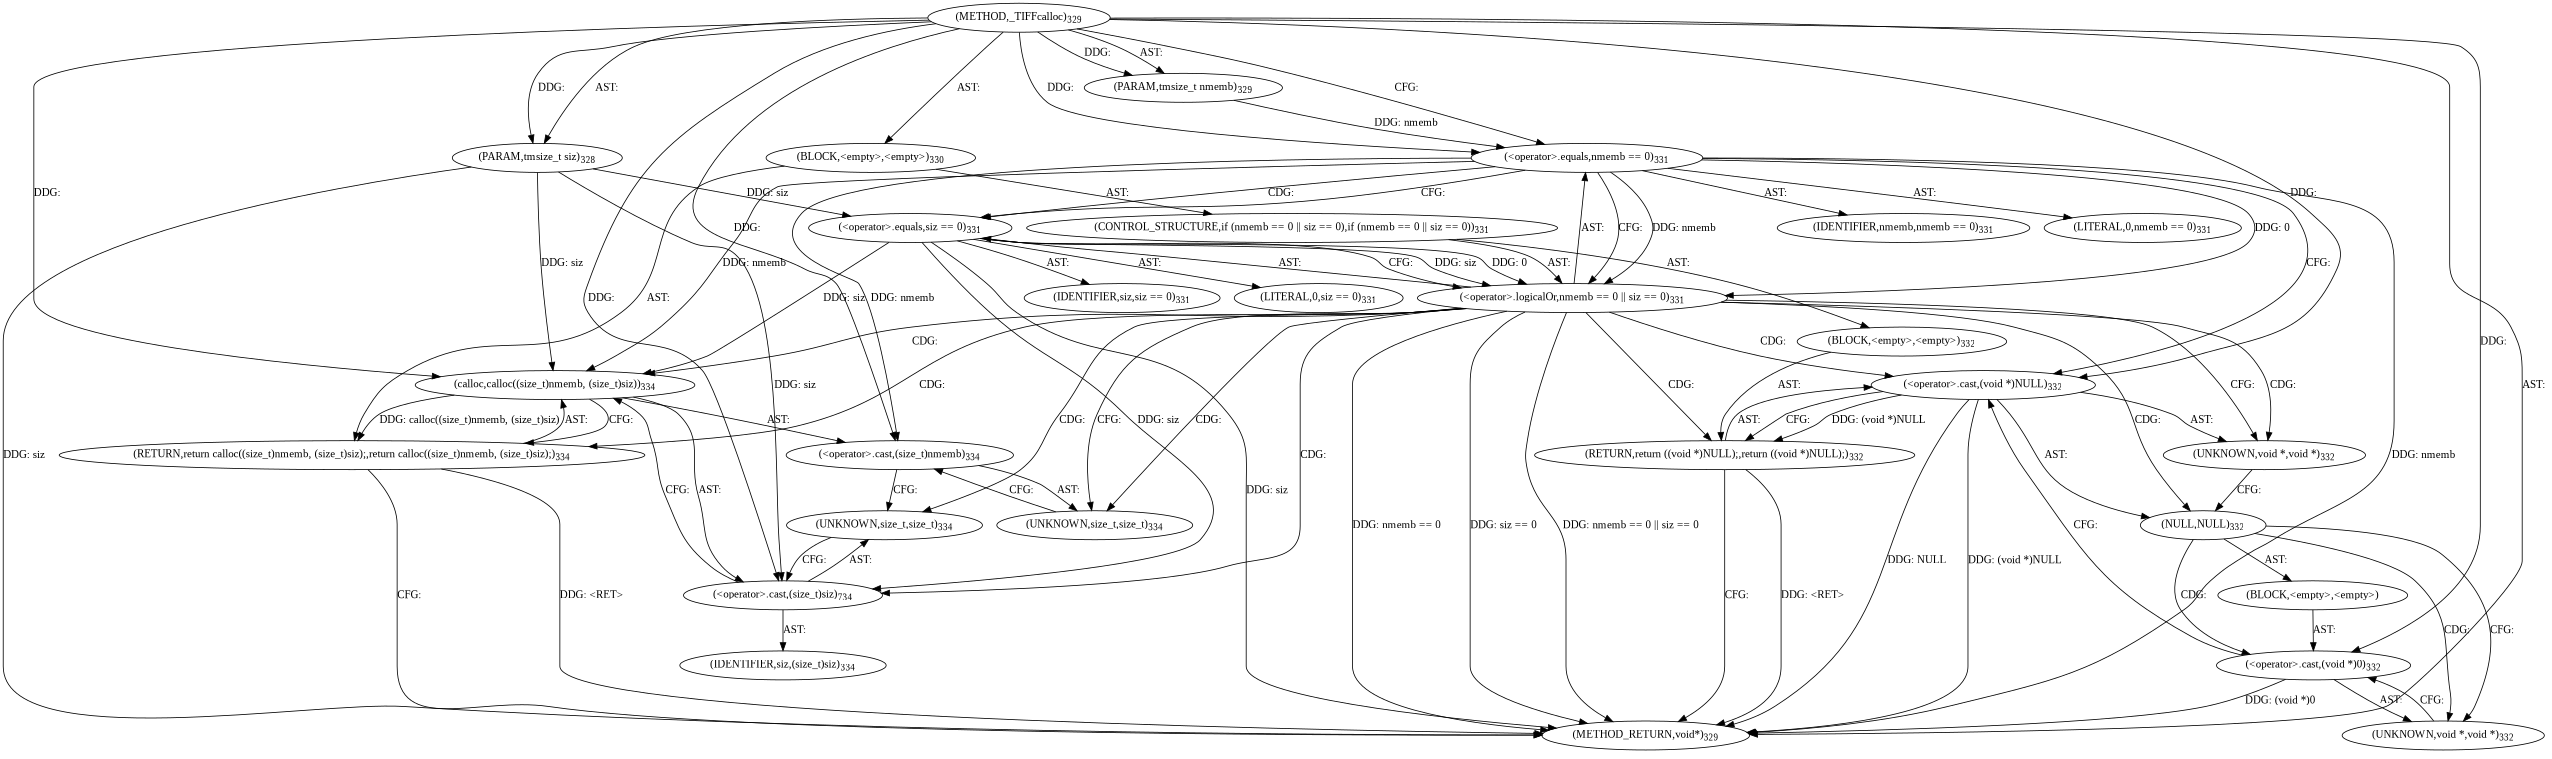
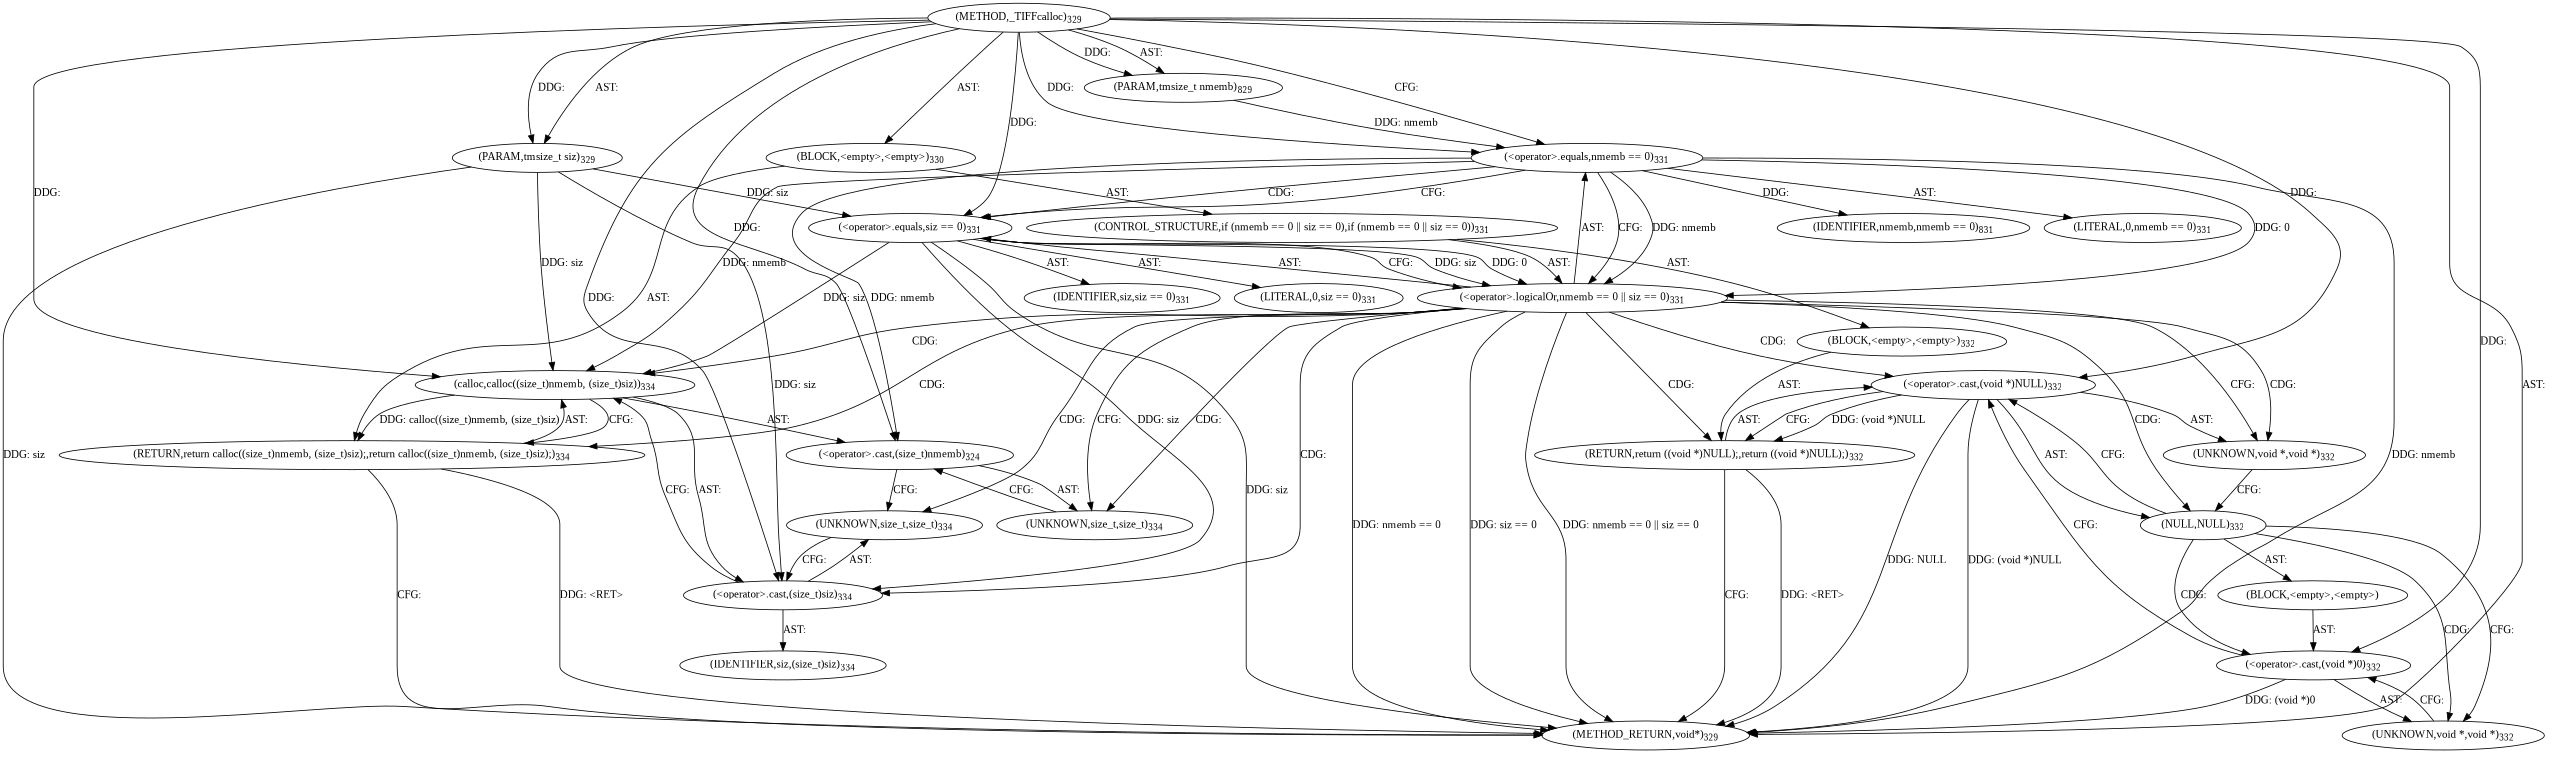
node "(PARAM,tmsize_t nmemb)": text "329" -> "829"
edge "(METHOD,_TIFFcalloc)" -> "(<operator>.equals,siz == 0)": added, label "DDG:"
node "(PARAM,tmsize_t siz)": text "328" -> "329"
edge "(<operator>.equals,nmemb == 0)" -> "(<operator>.cast,(void *)NULL)": now "(NULL,NULL)" -> "(<operator>.cast,(void *)NULL)"
edge "(<operator>.equals,nmemb == 0)" -> "(IDENTIFIER,nmemb,nmemb == 0)": label "AST: " -> "DDG: "
node "(IDENTIFIER,nmemb,nmemb == 0)": text "331" -> "831"
node "(<operator>.cast,(size_t)nmemb)": text "334" -> "324"
node "(<operator>.cast,(size_t)siz)": text "734" -> "334"
